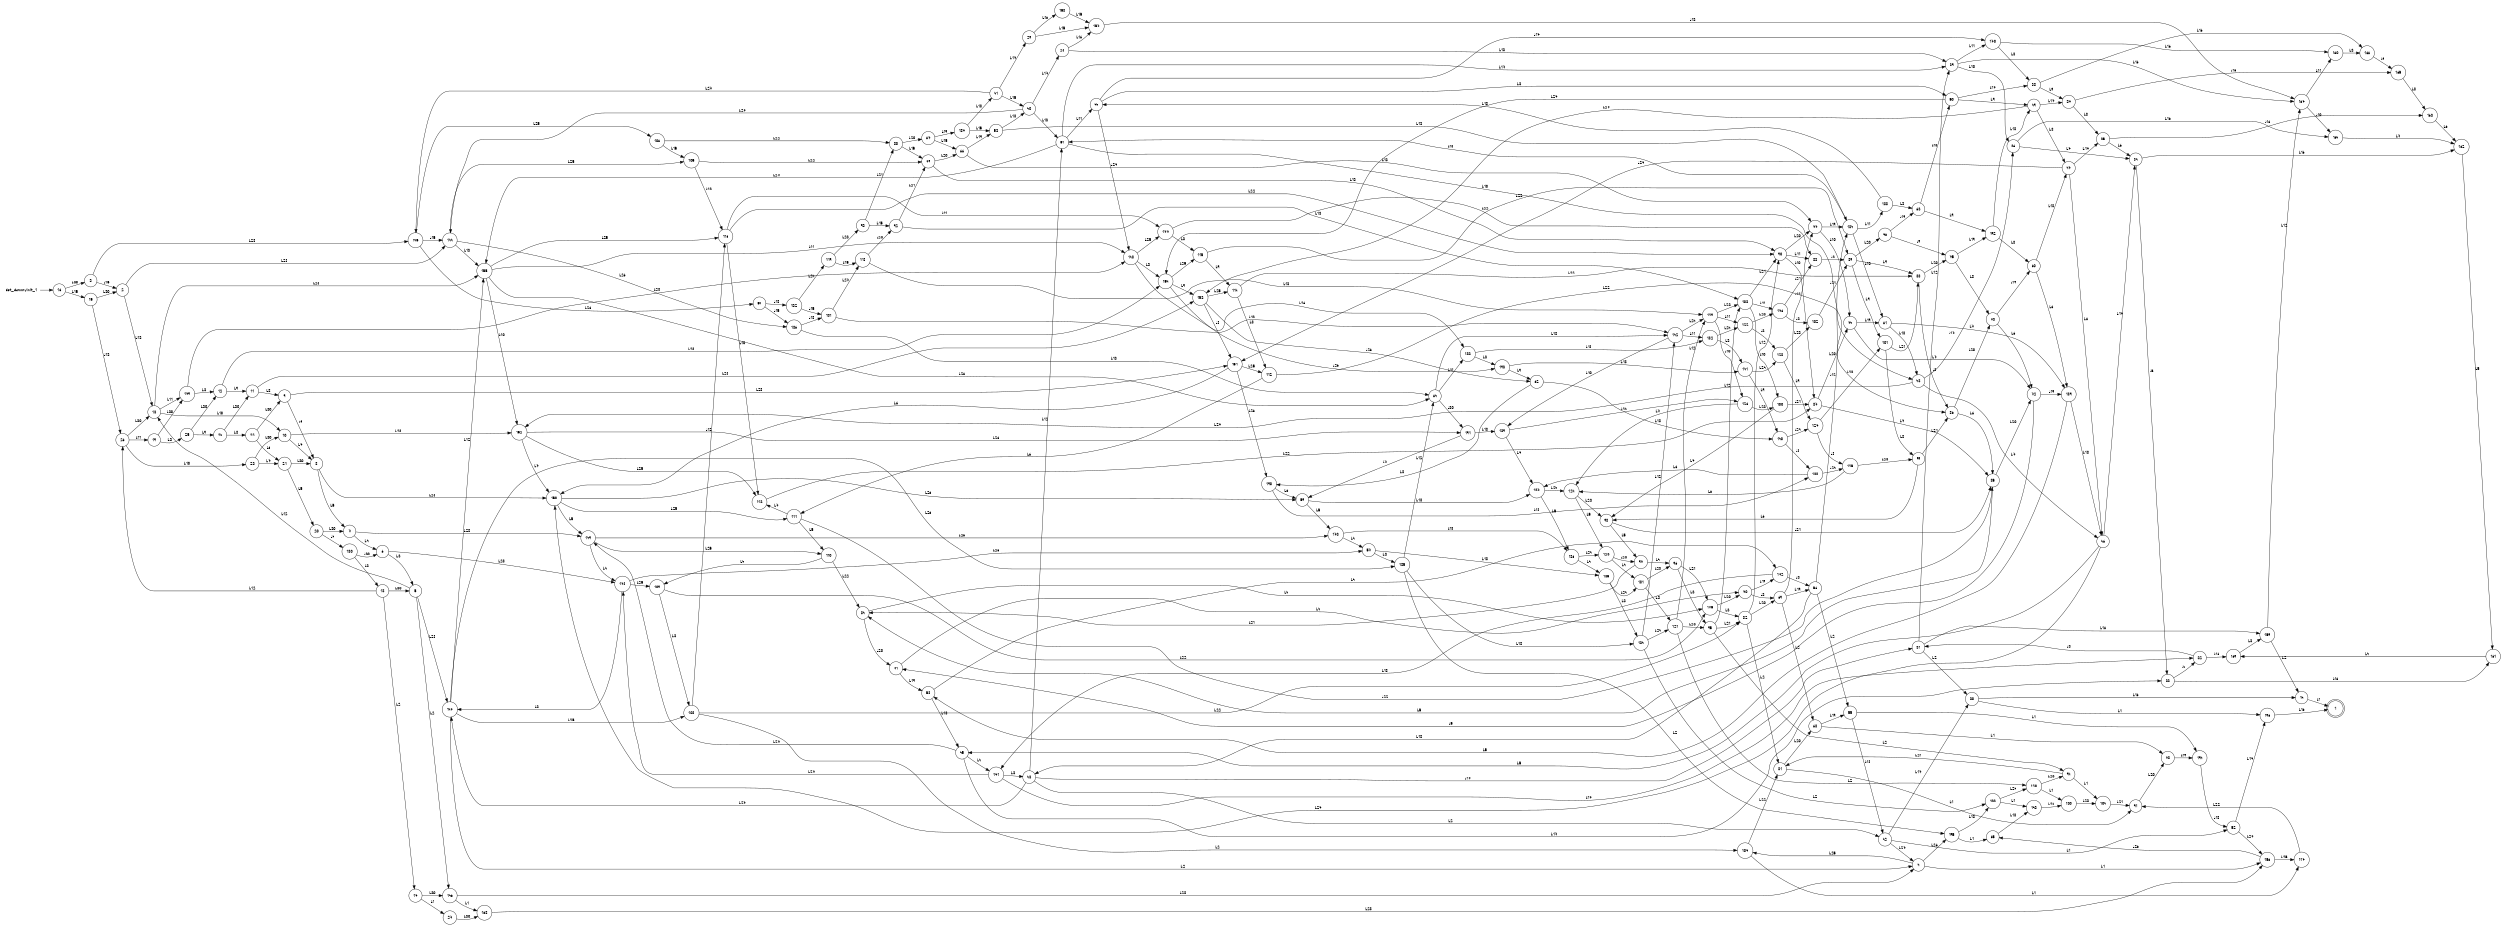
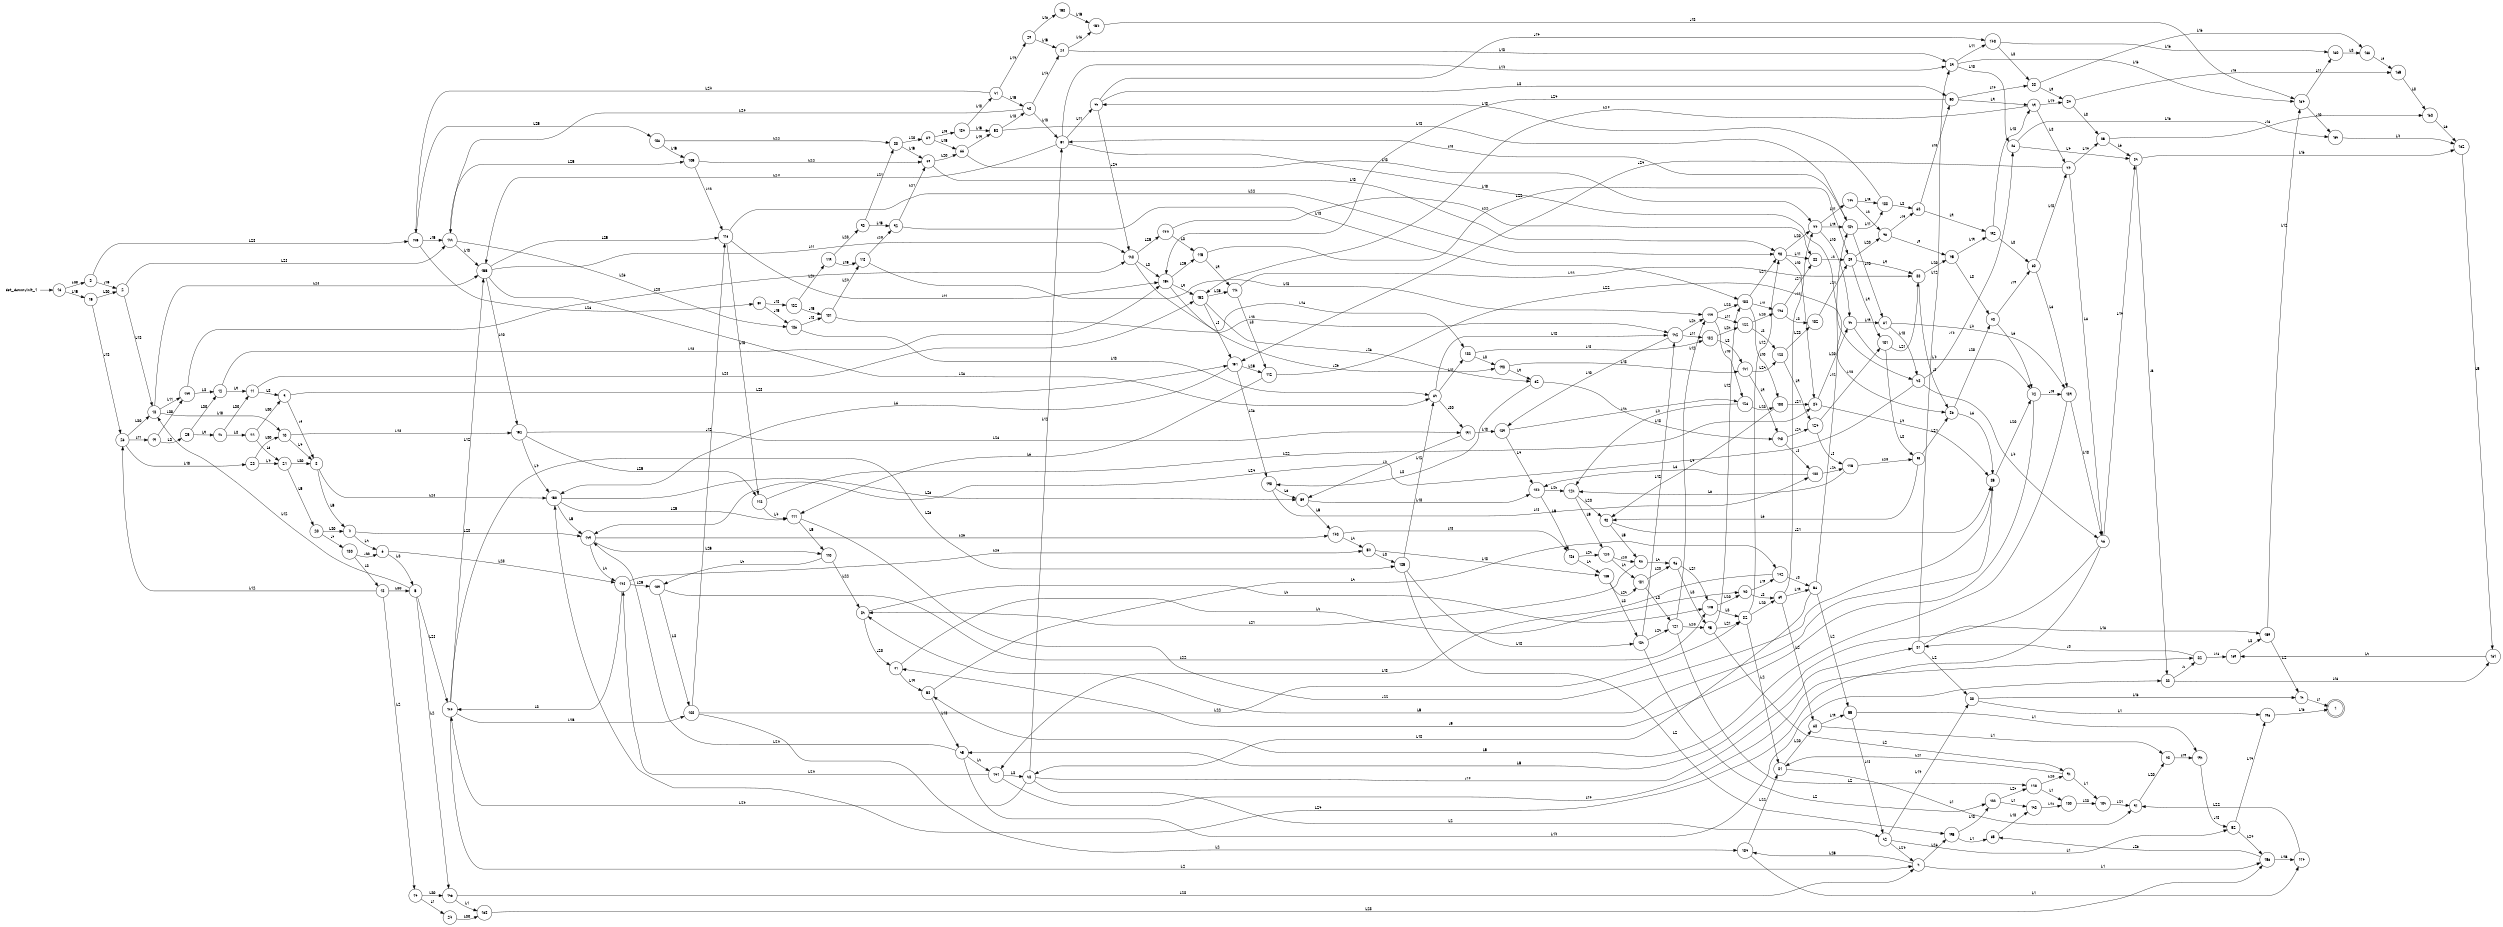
edge "29" -> "157": now "29" -> "28"
node "174": added
edge "116" -> "177": now "116" -> "154"
edge "48" -> "152": now "48" -> "149"
edge "111" -> "113": reversed
